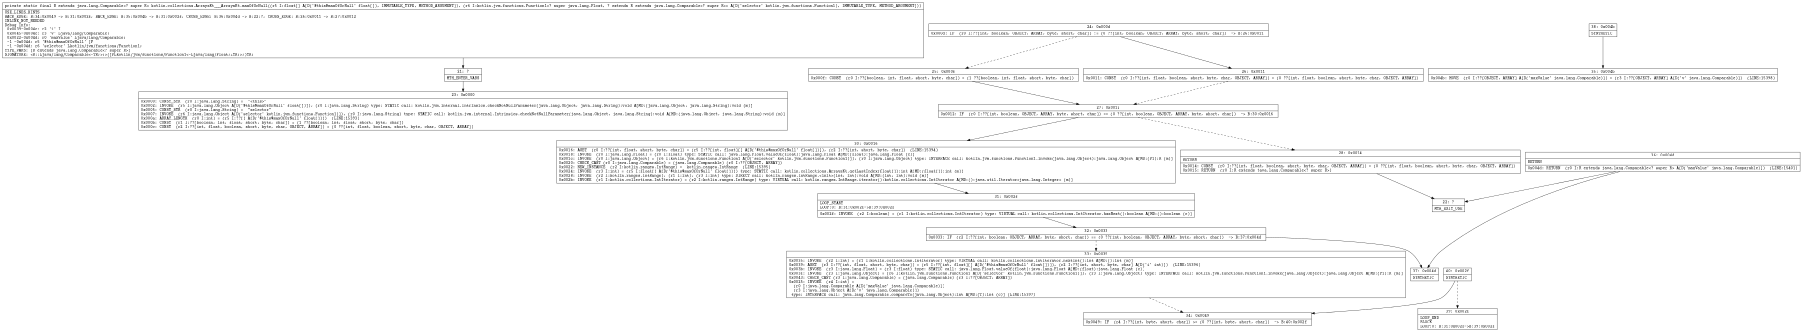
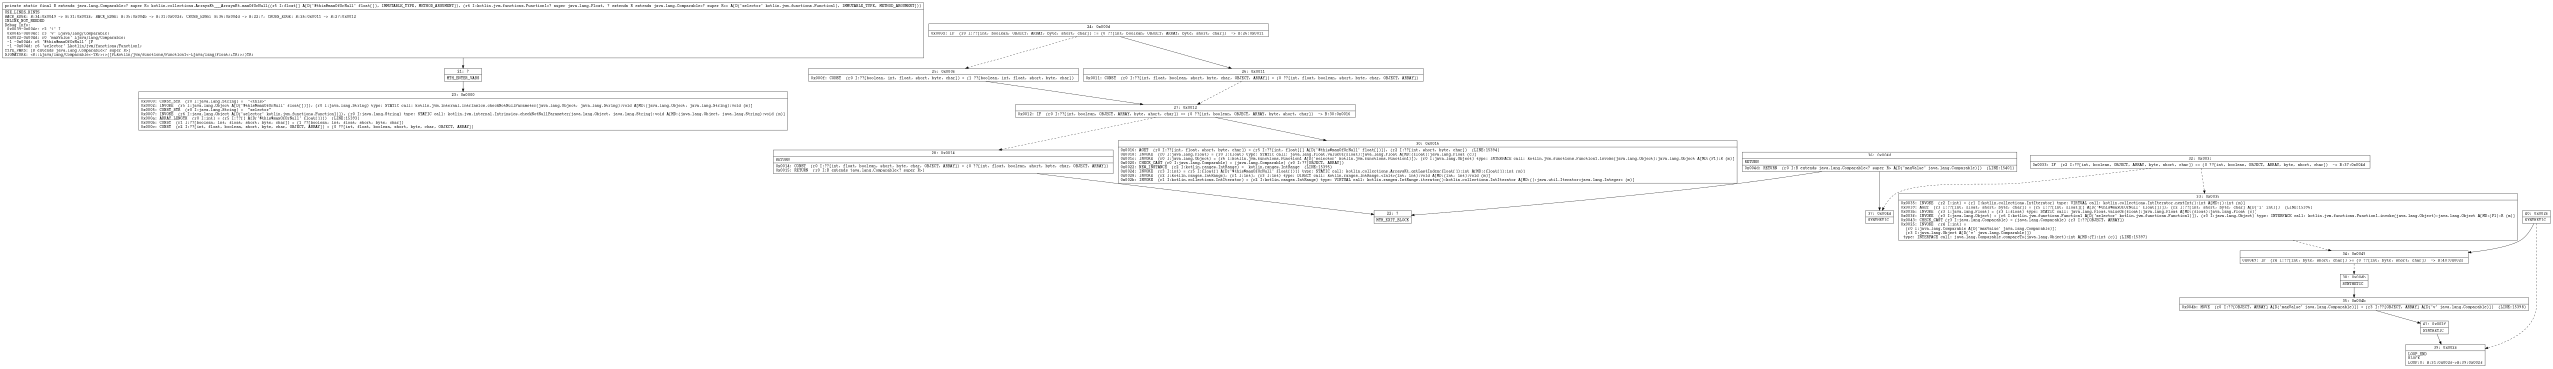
node "31: 0x002f": removed
node "22: ?": text "MTH_EXIT_USE" -> "MTH_EXIT_BLOCK"
edge "32: 0x0033" -> "37: 0x004d": style solid -> dashed
edge "34: 0x0049" -> "38: 0x004b": added
node "41: 0x002f": added
